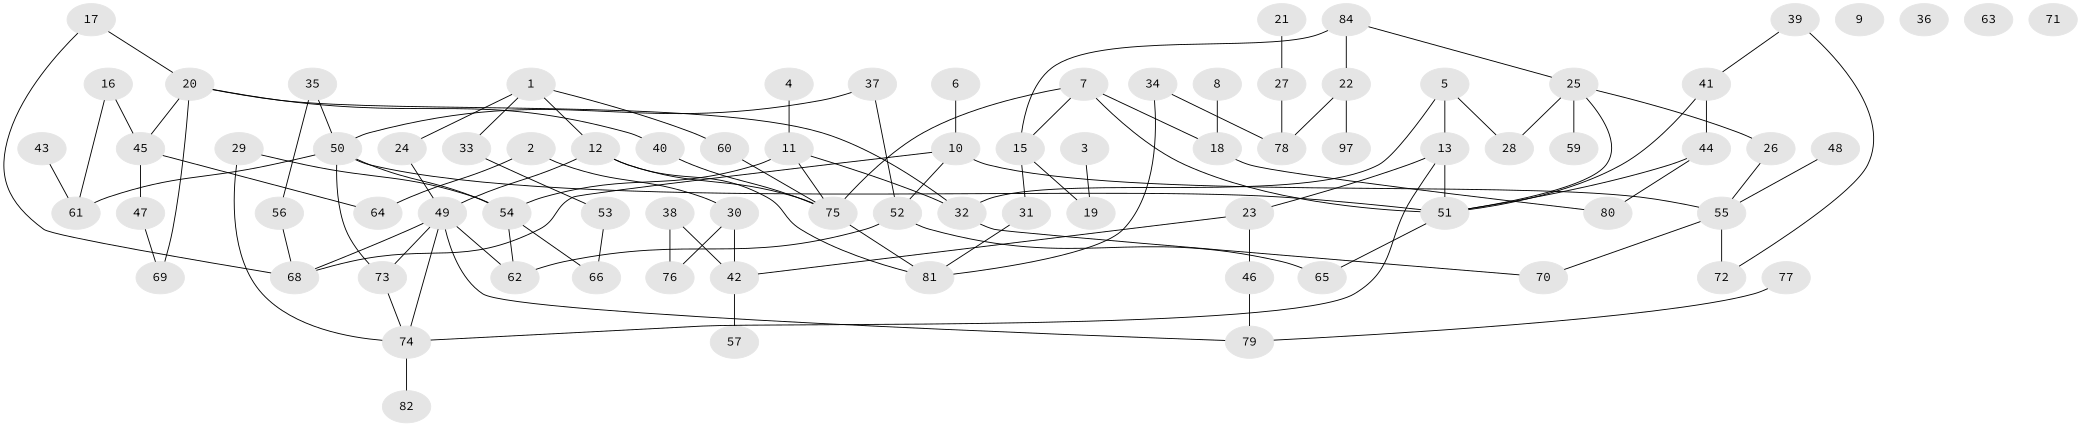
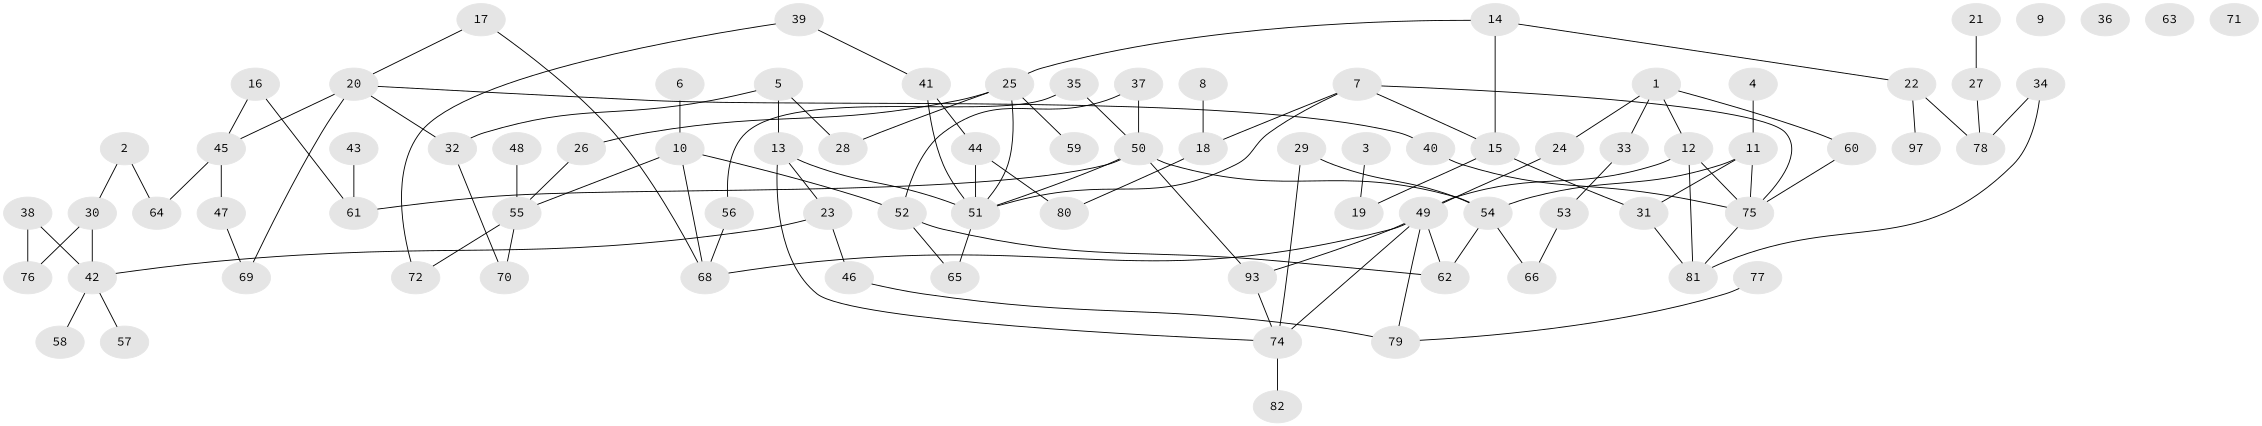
node "84": label "84" -> "14"
edge "11" -- "32": now "11" -- "31"
node "73": label "73" -> "93"
node "58": added
